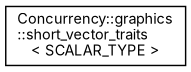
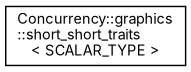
node "Concurrency::graphics ::short_vector_traits < SCALAR_TYPE >": label "Concurrency::graphics ::short_vector_traits < SCALAR_TYPE >" -> "Concurrency::graphics ::short_short_traits < SCALAR_TYPE >"
